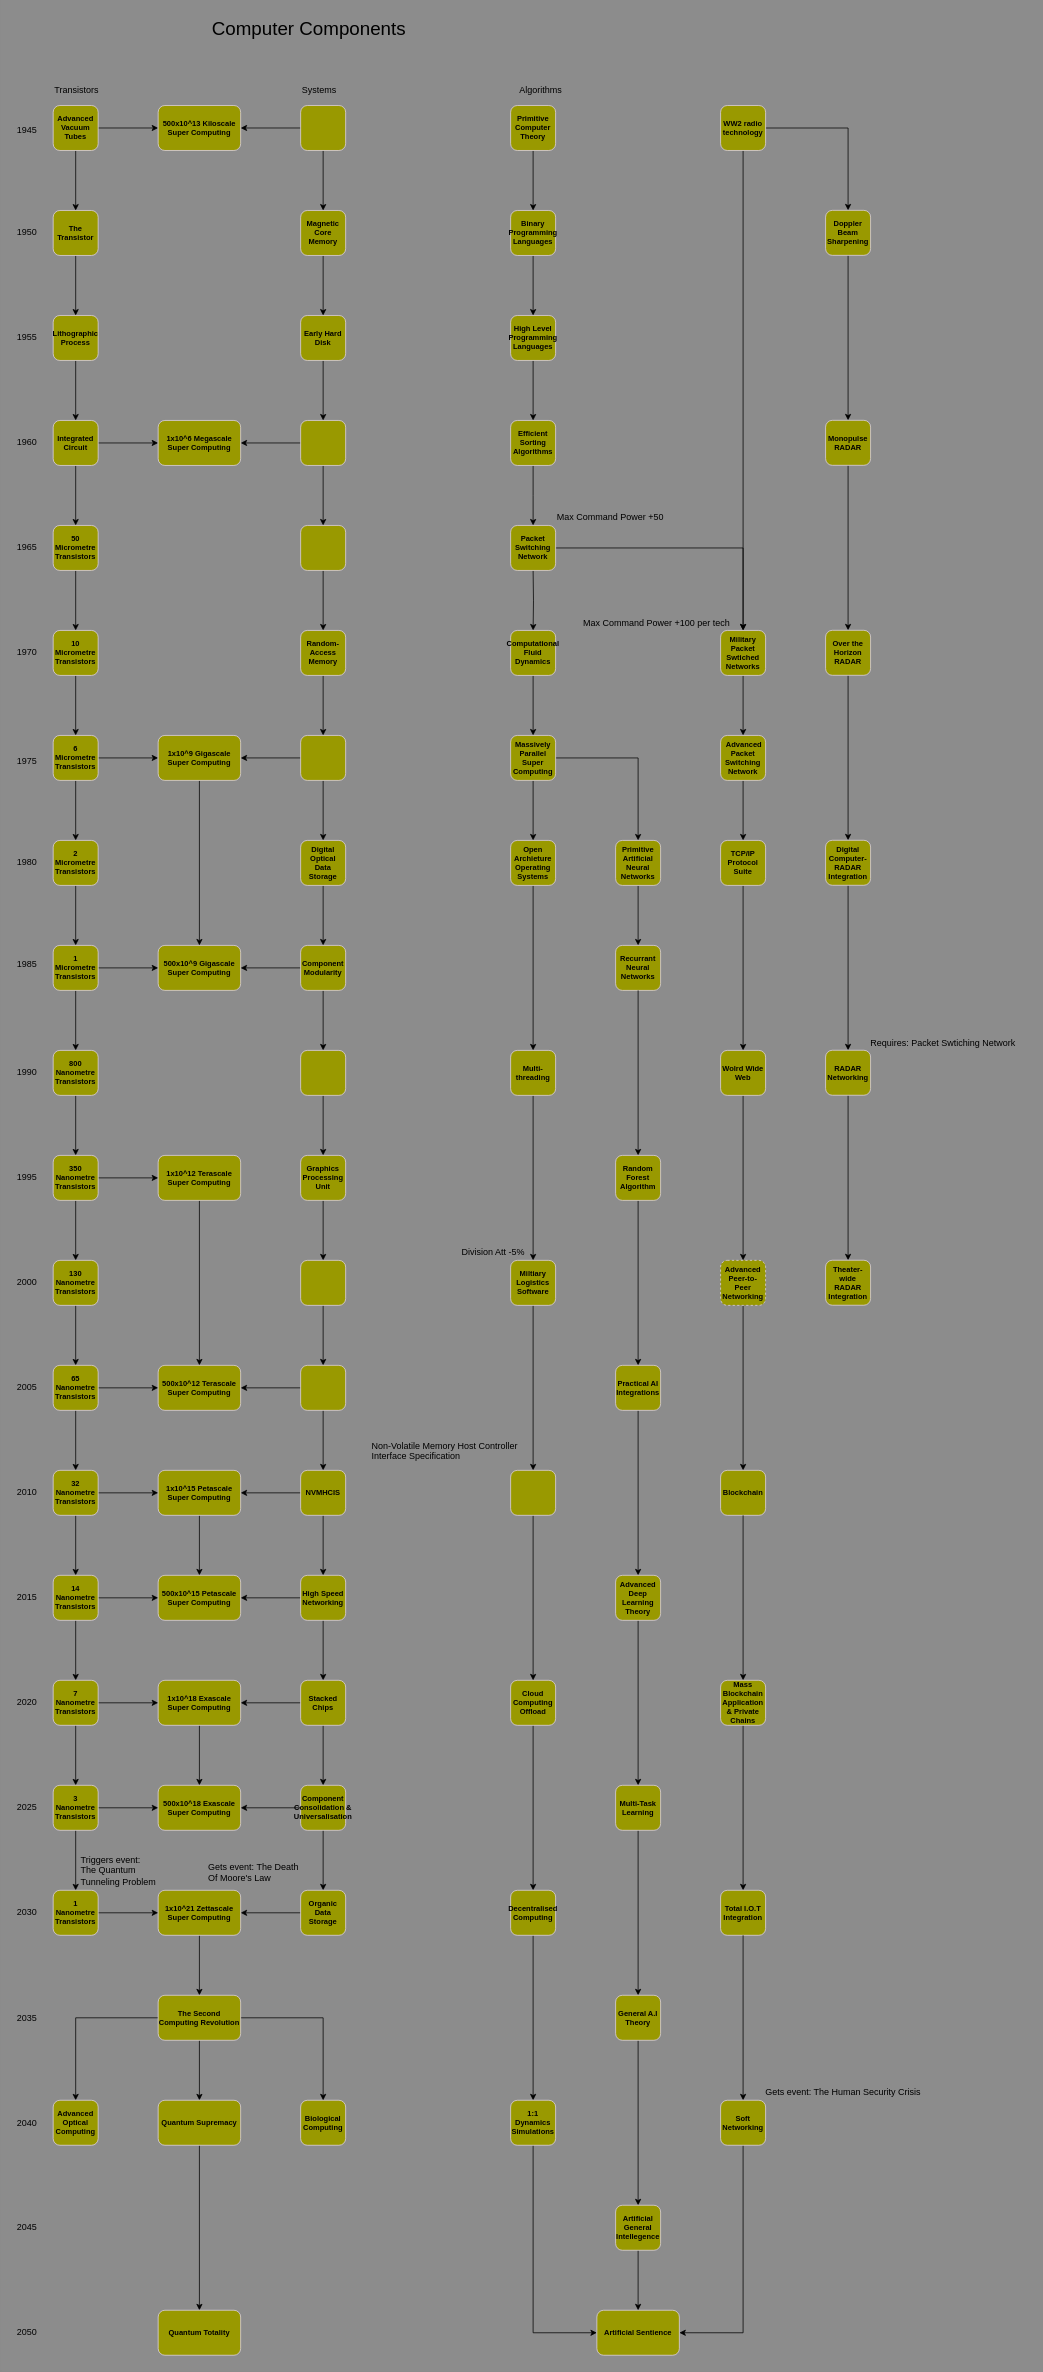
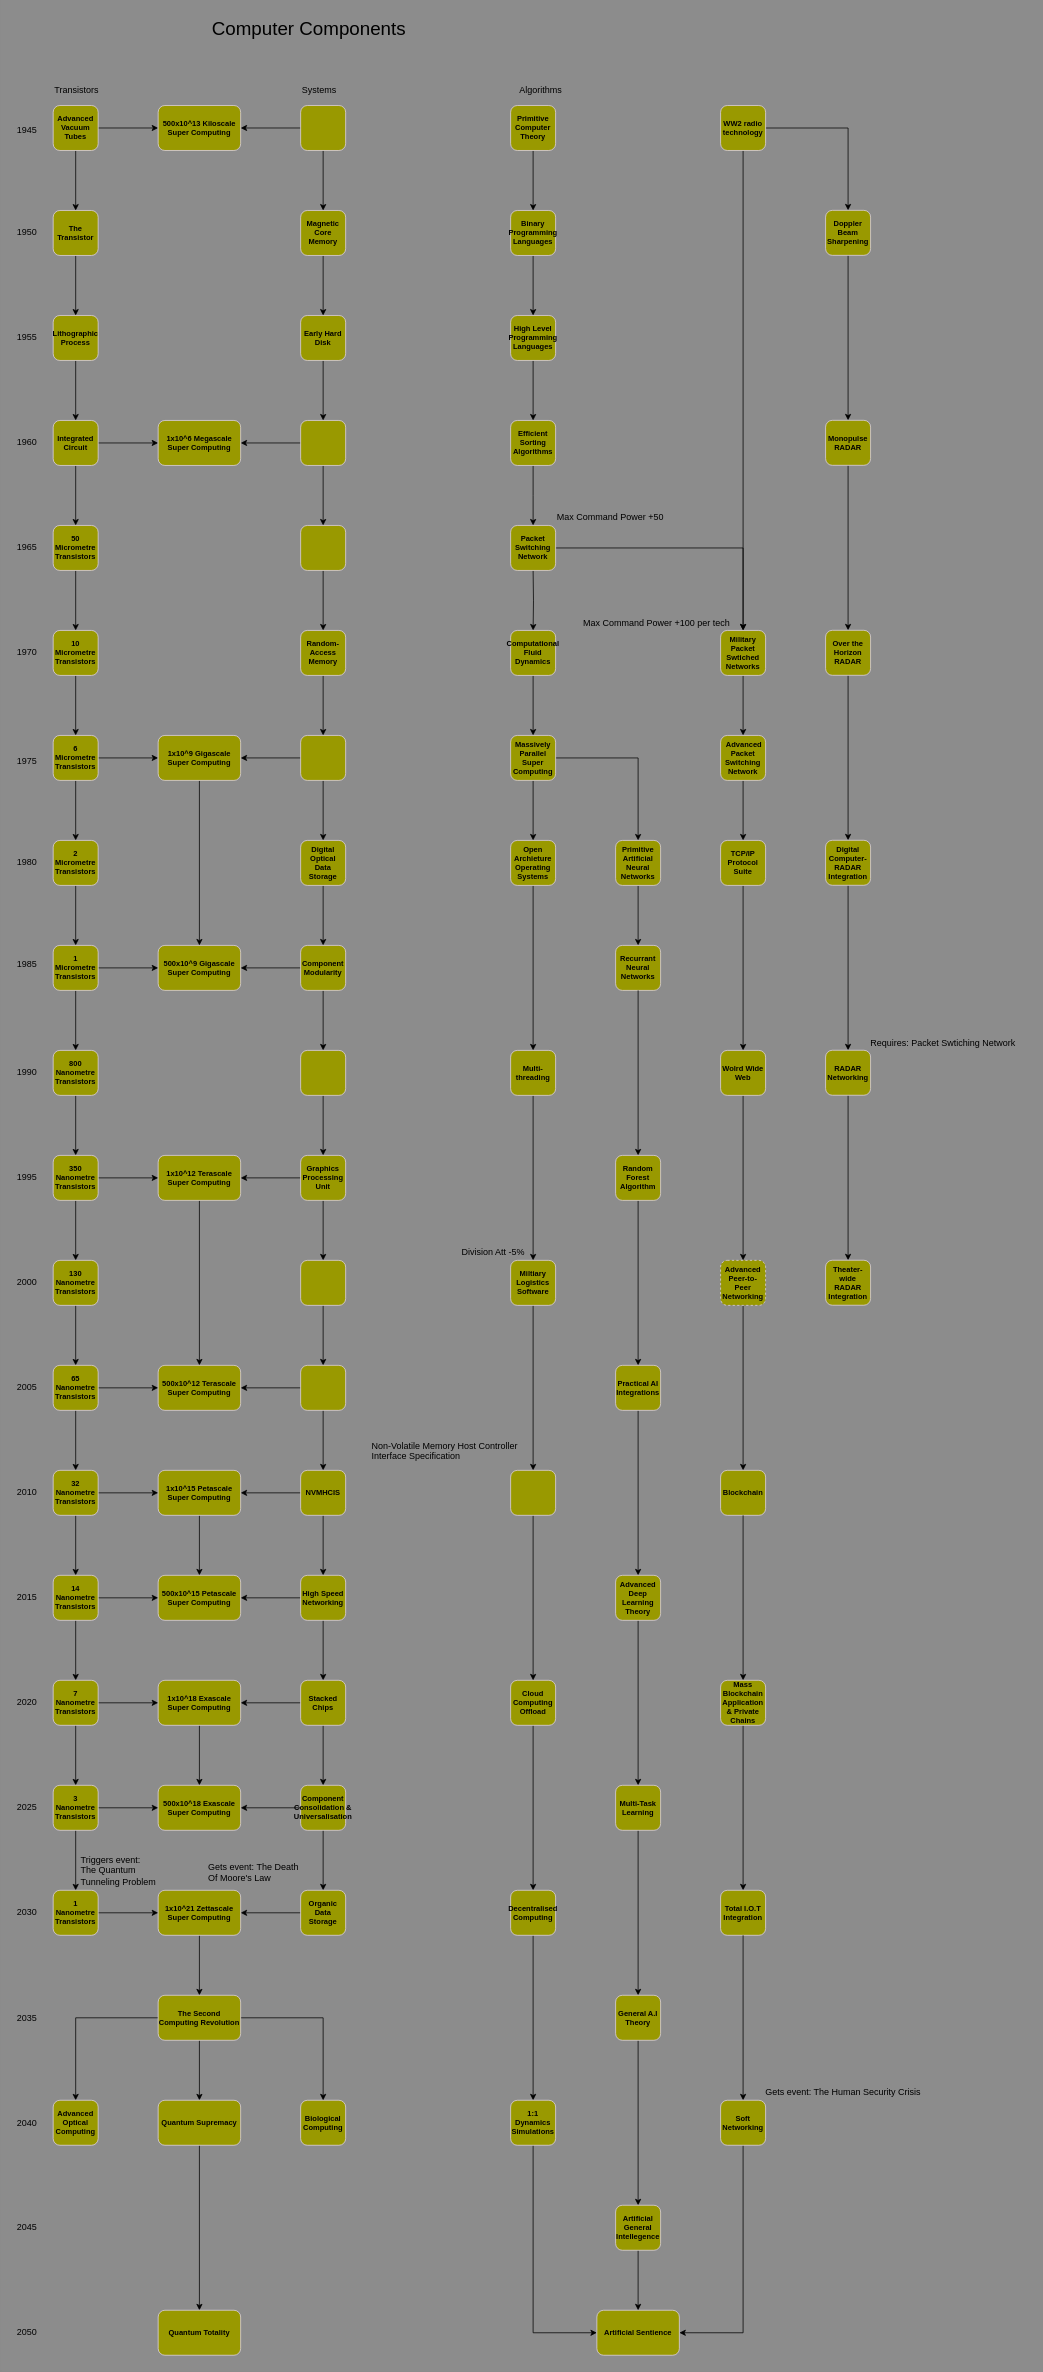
edge "Graphics Processing Unit" -> "1x10^12 Terascale Super Computing": added
